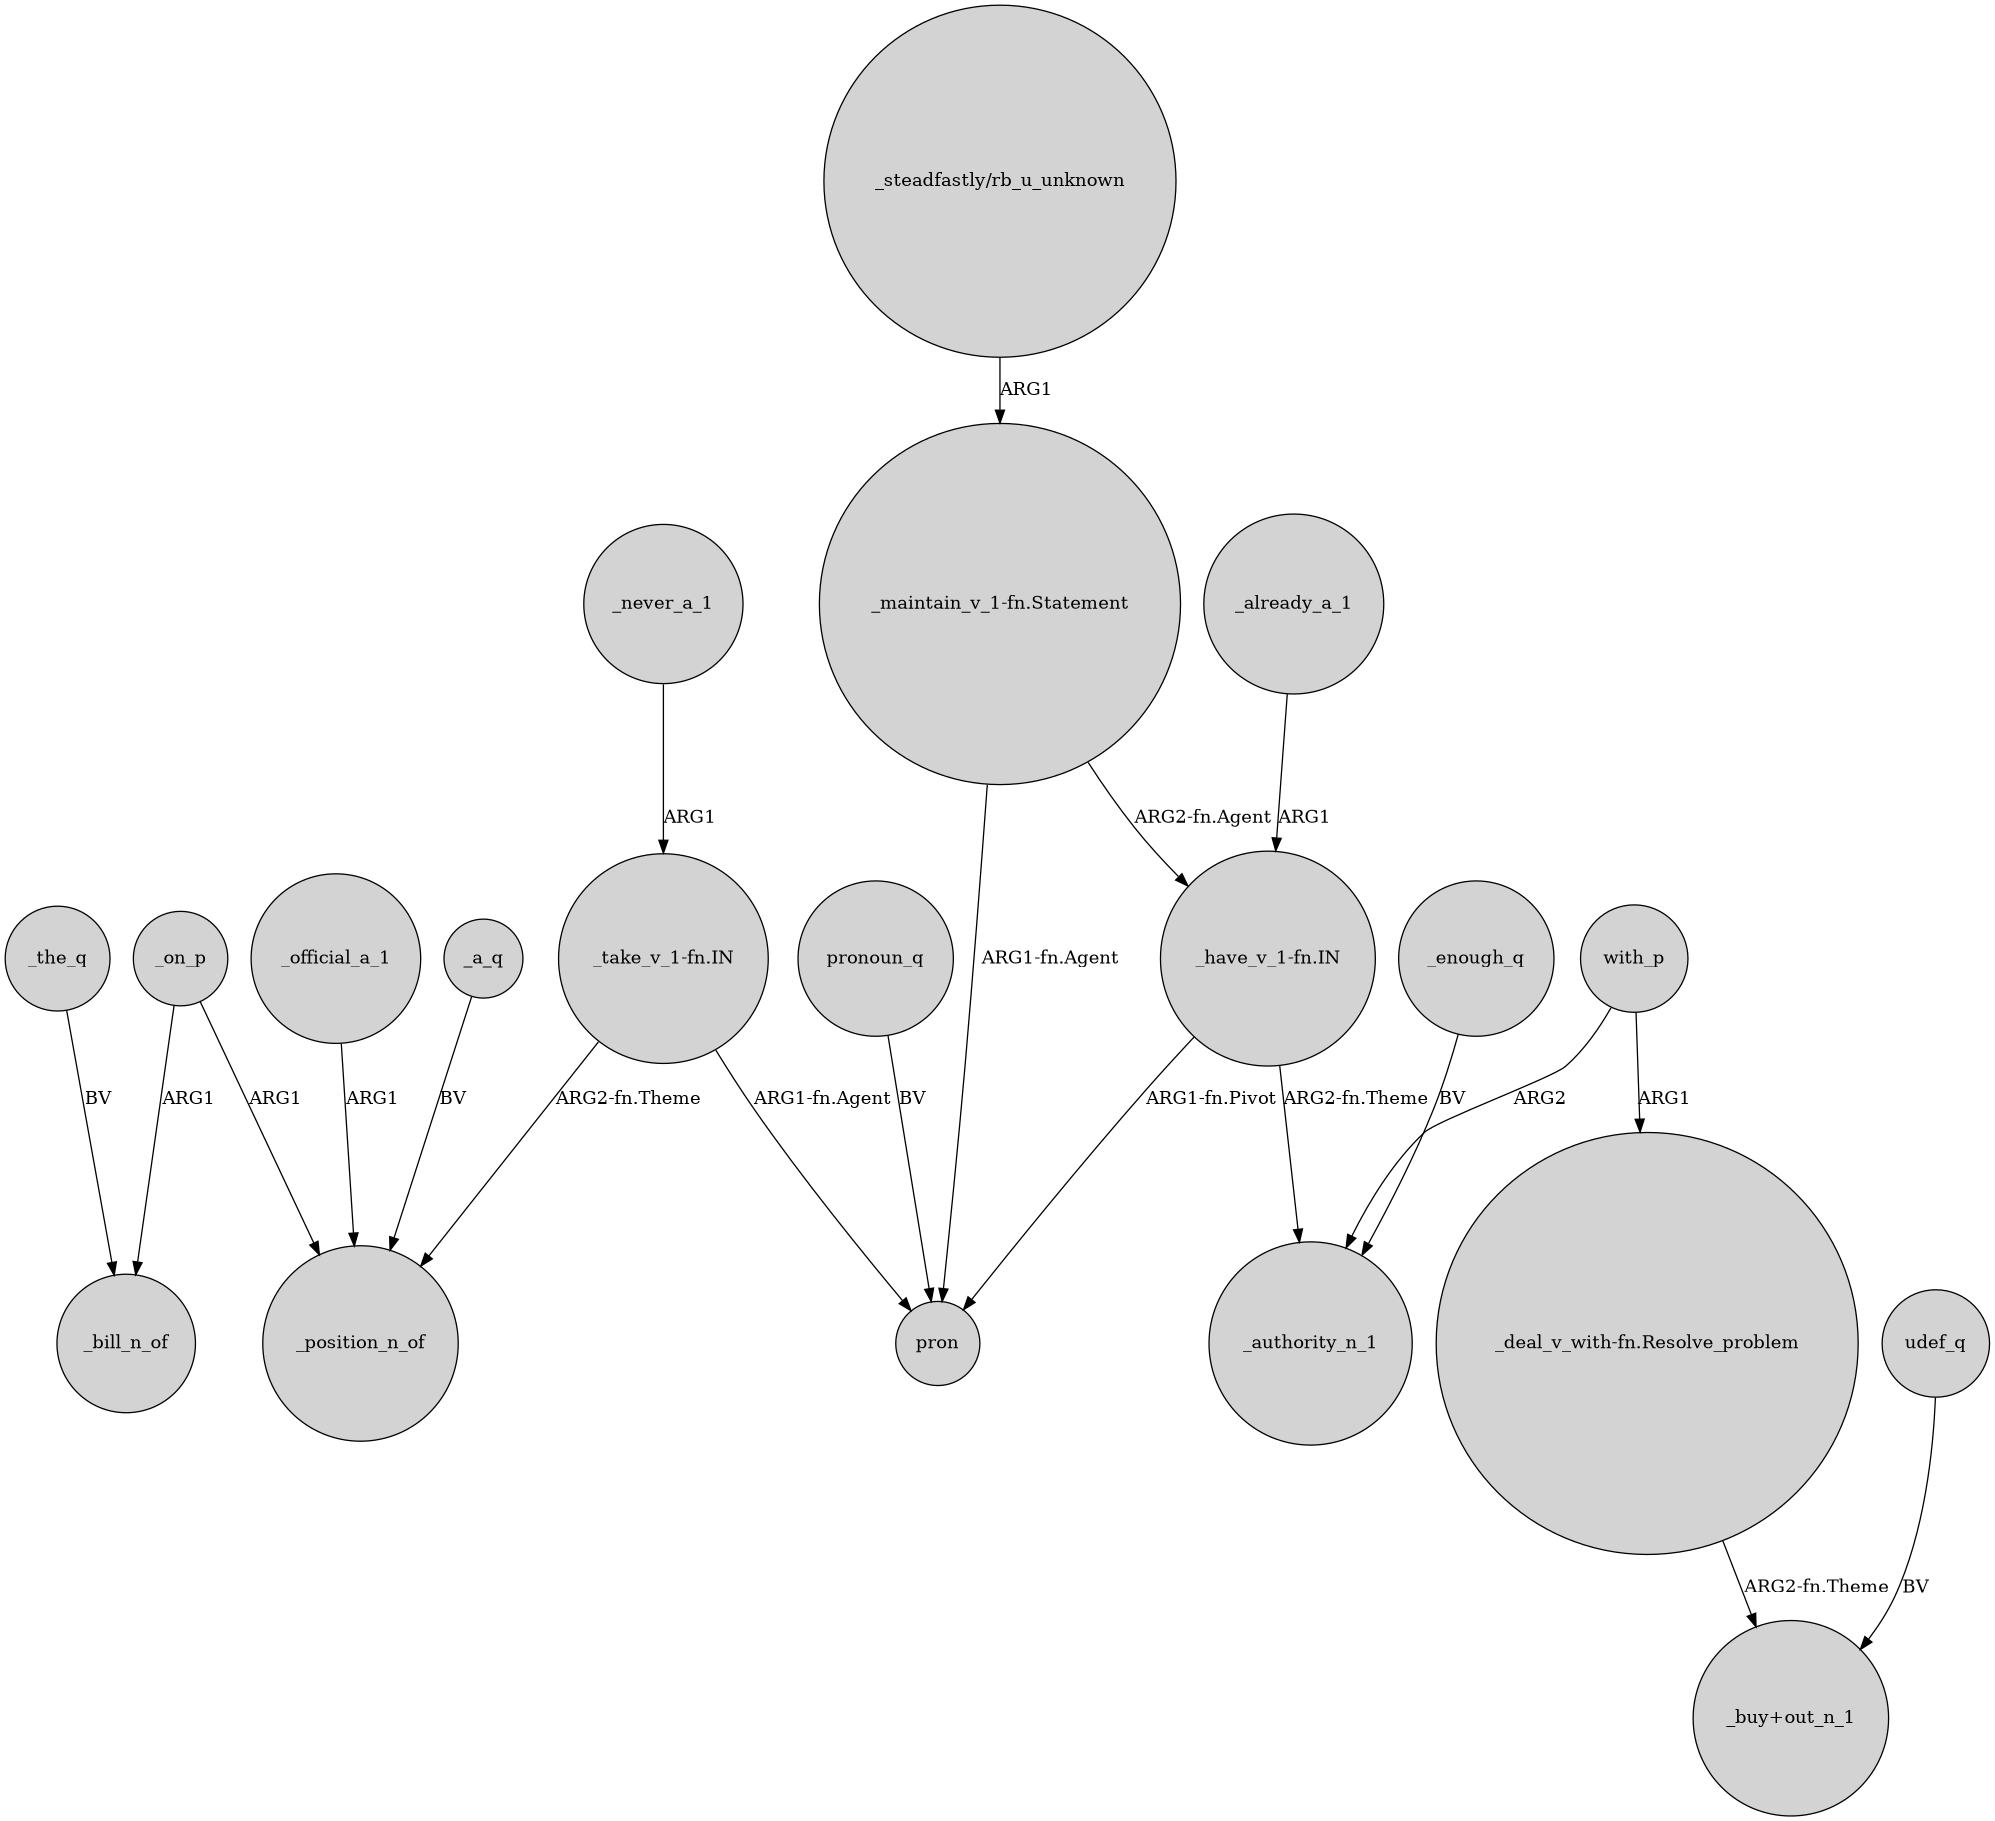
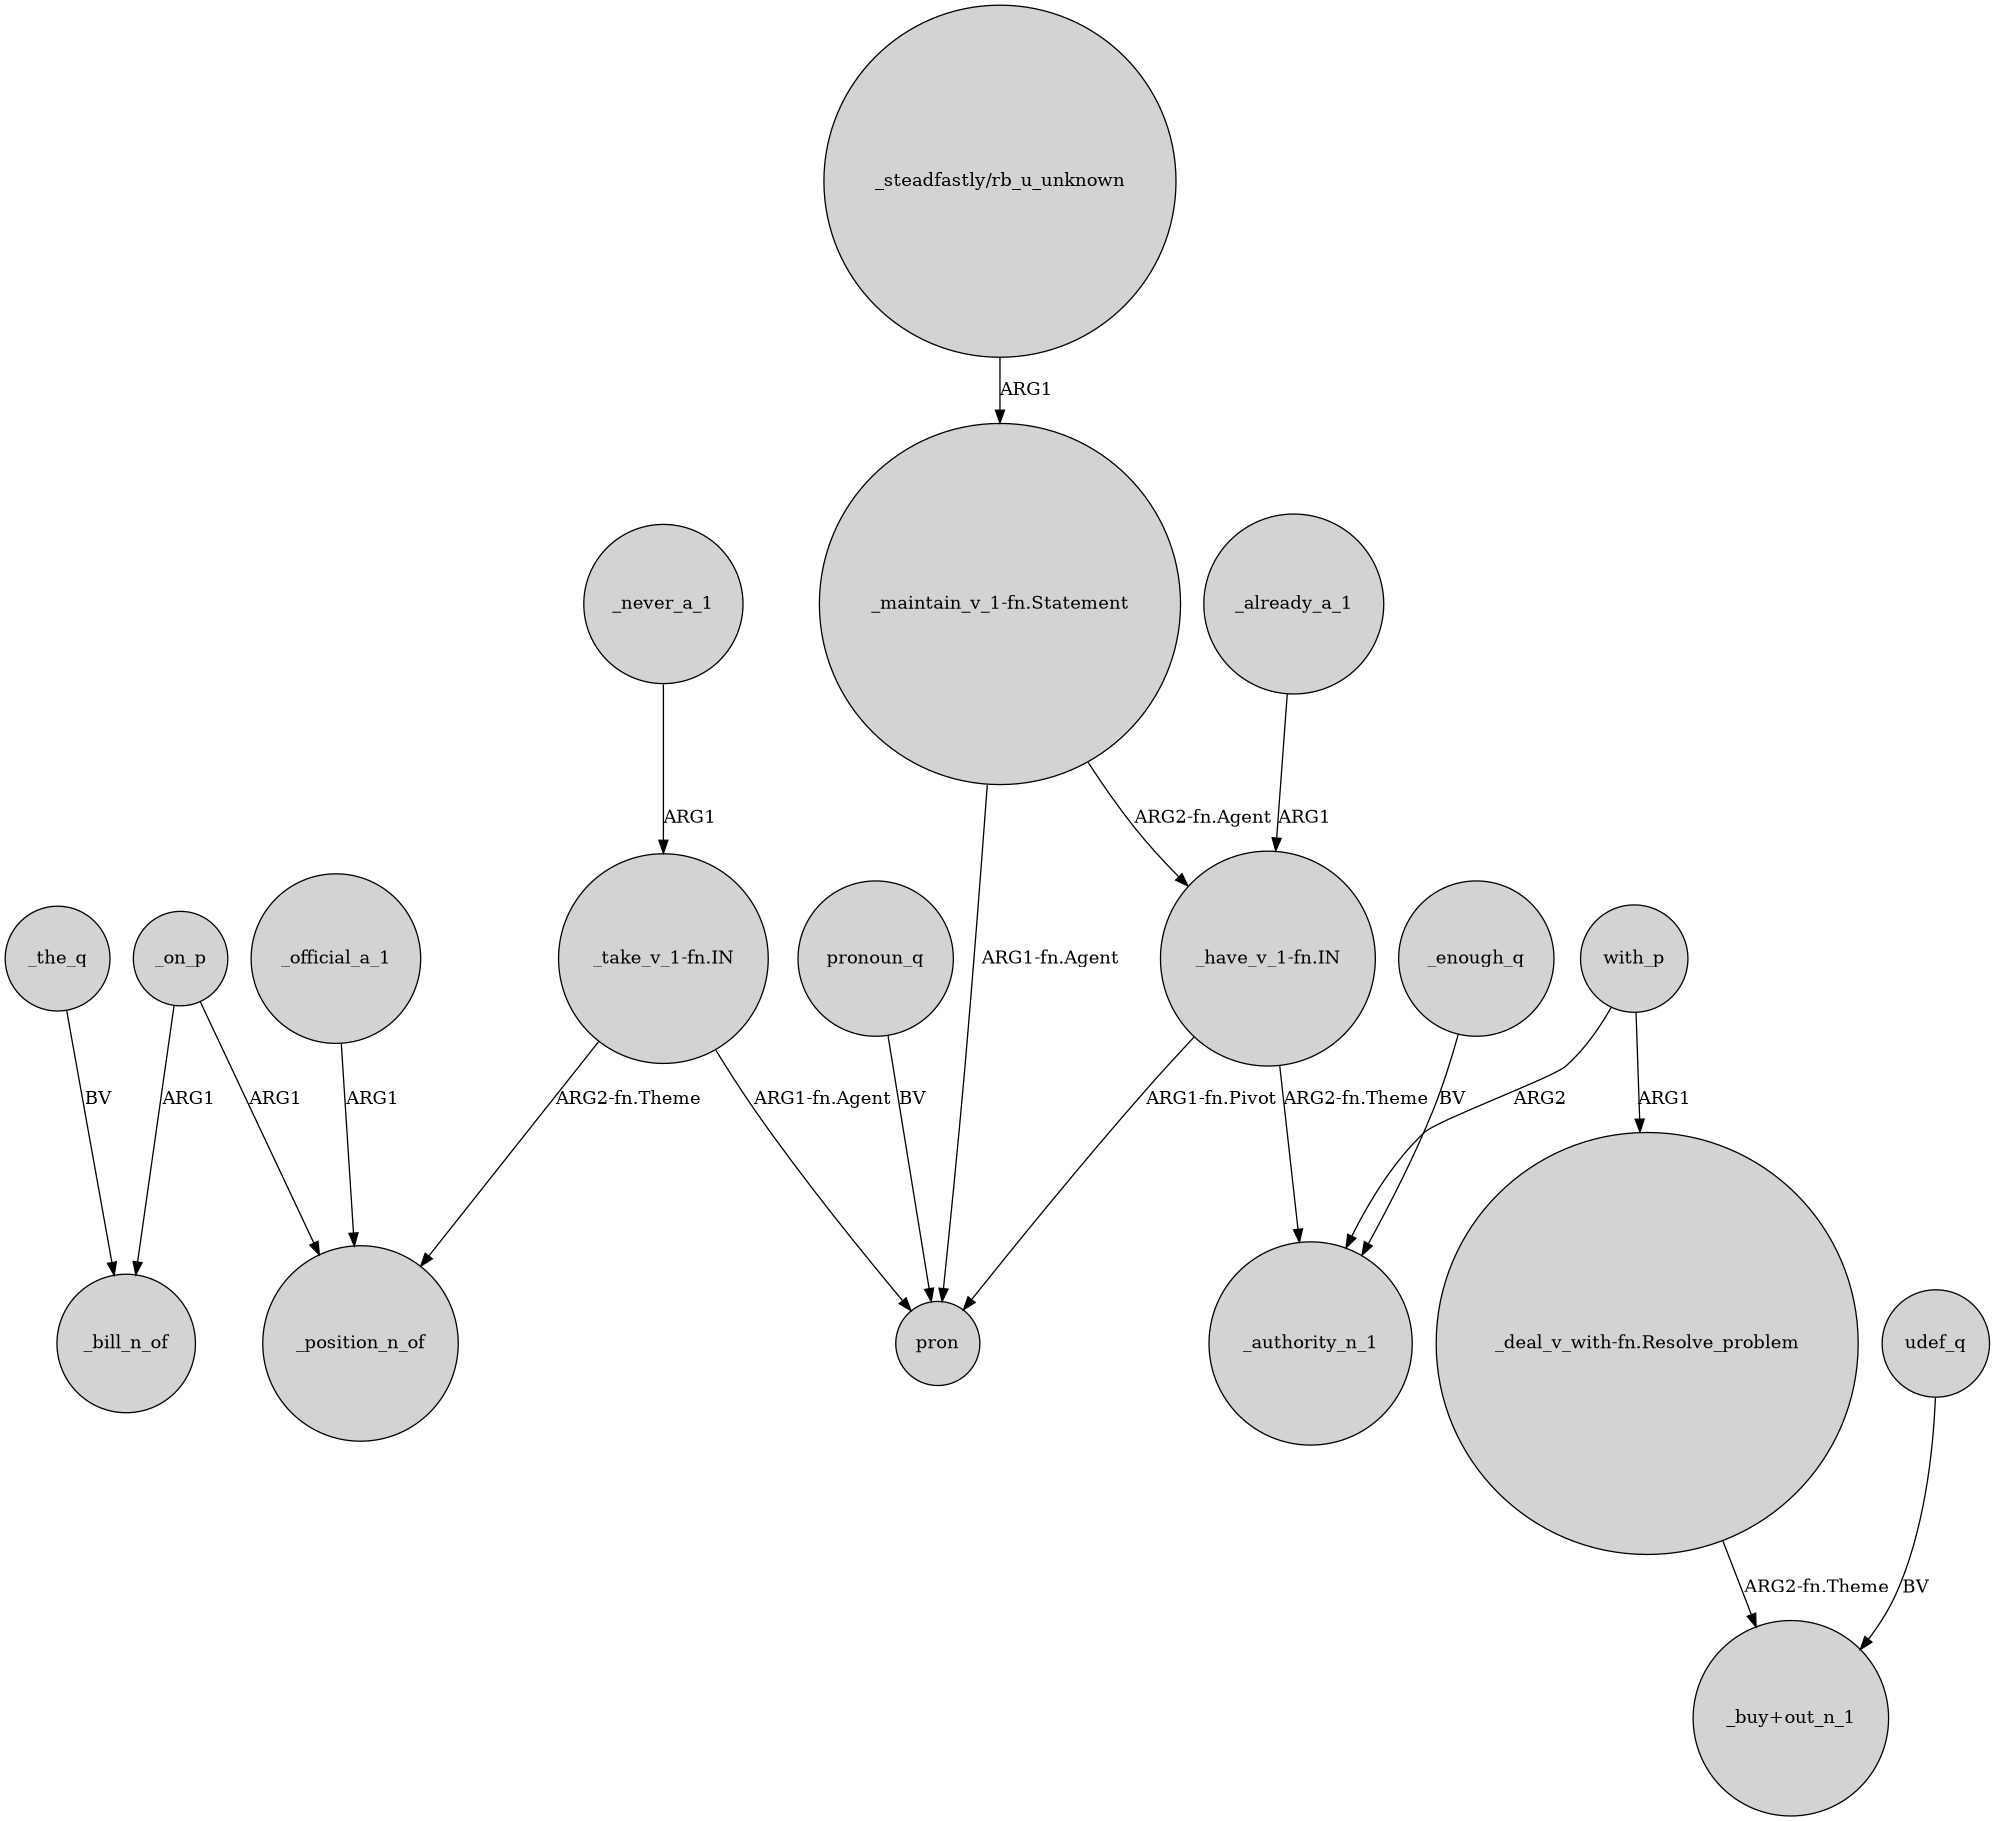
node "_a_q": removed
